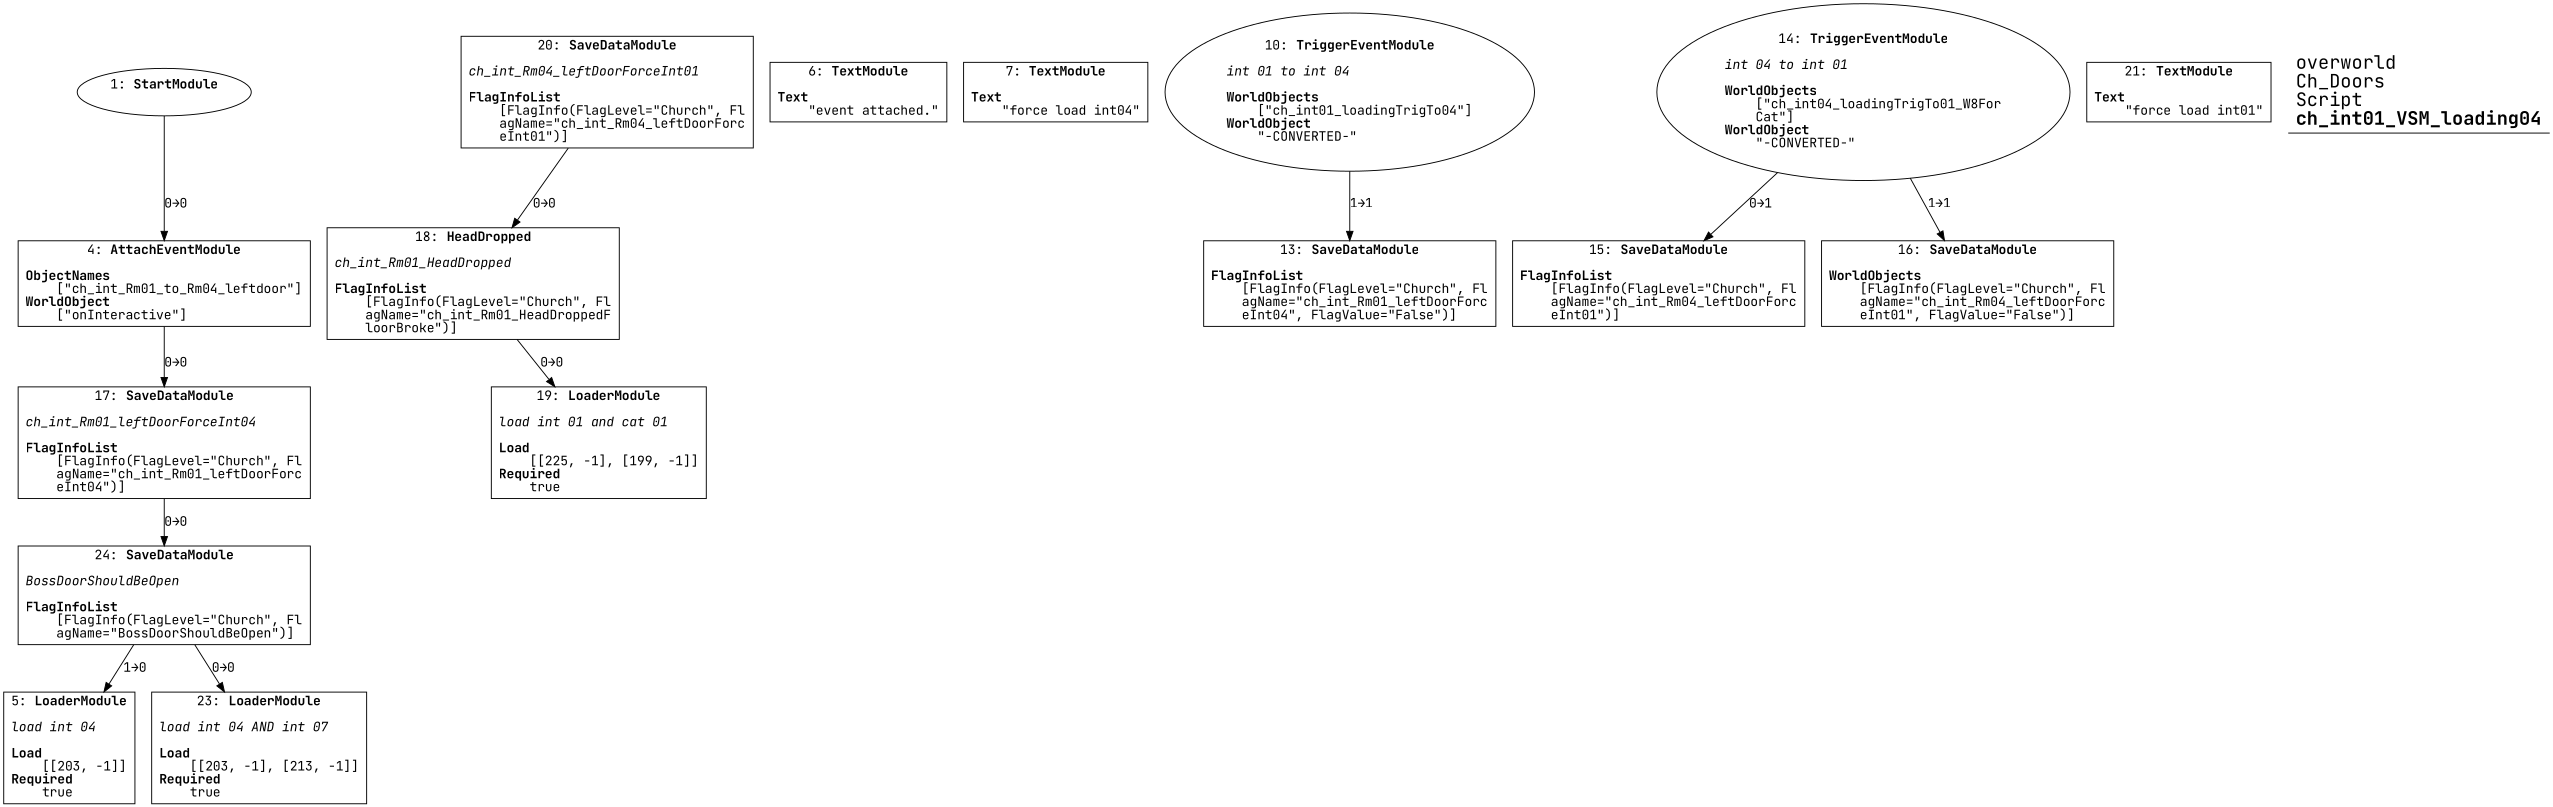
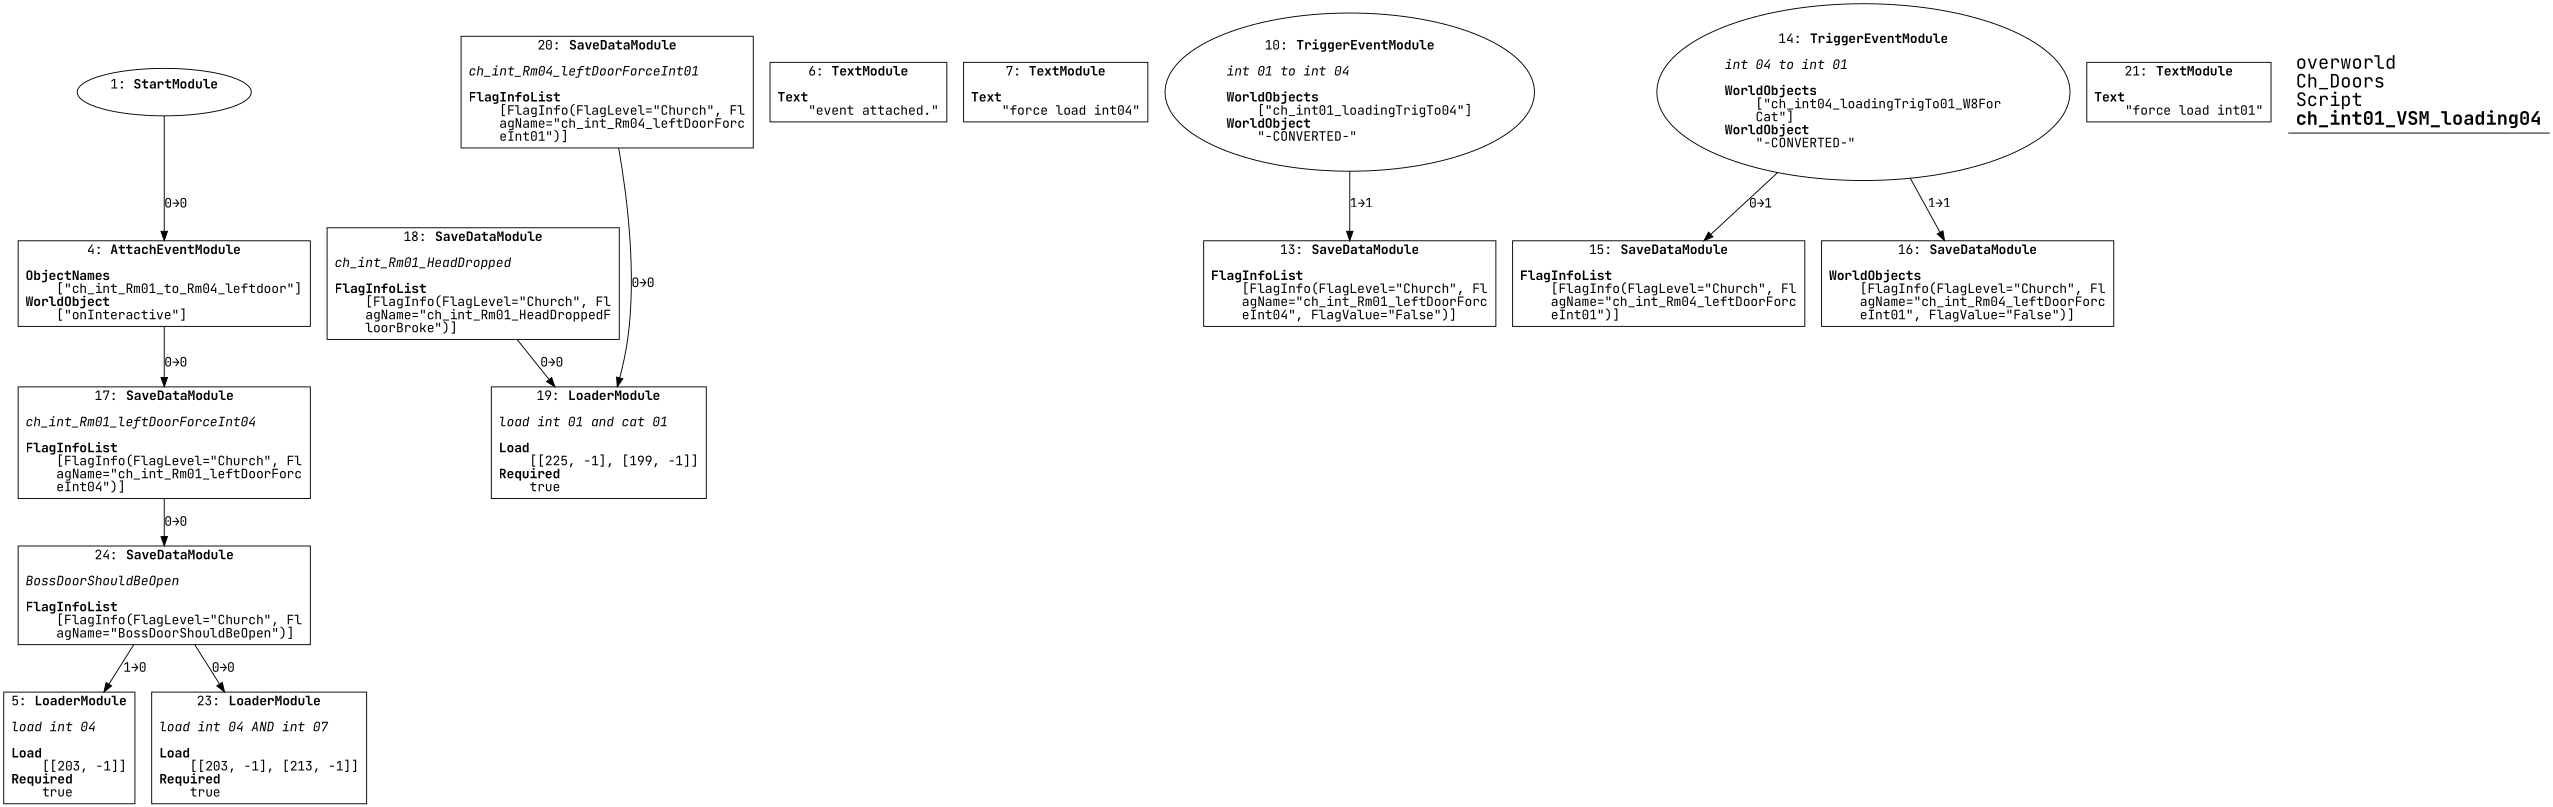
edge "20:" -> "18:": now "20:" -> "19:"
node "18:": text "HeadDropped" -> "SaveDataModule"
